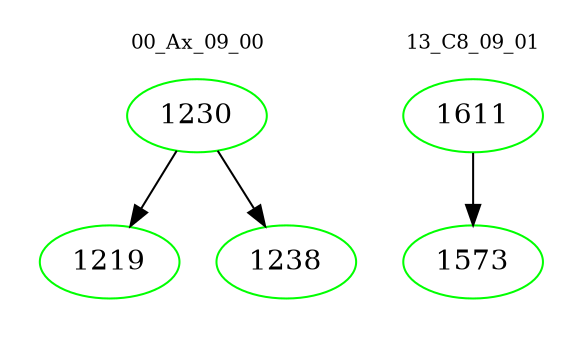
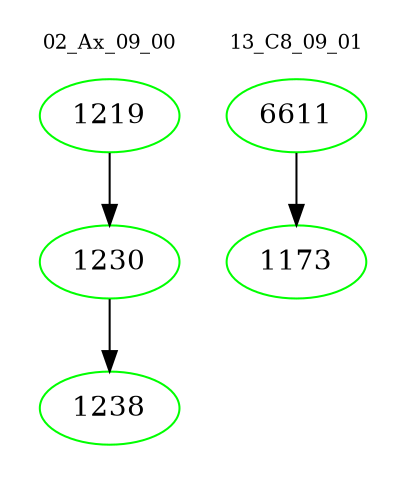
cluster "00_Ax_09_00": label "00_Ax_09_00" -> "02_Ax_09_00"
node "1611": label "1611" -> "6611"
edge "1230" -> "1219": reversed
node "1573": label "1573" -> "1173"
